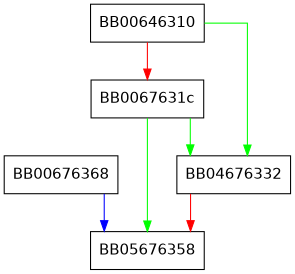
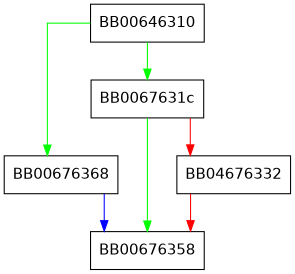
edge "BB00646310" -> "BB0067631c": color red -> green
edge "BB00646310" -> "BB04676332": now "BB00646310" -> "BB00676368"
edge "BB0067631c" -> "BB04676332": color green -> red
node "BB05676358": label "BB05676358" -> "BB00676358"
